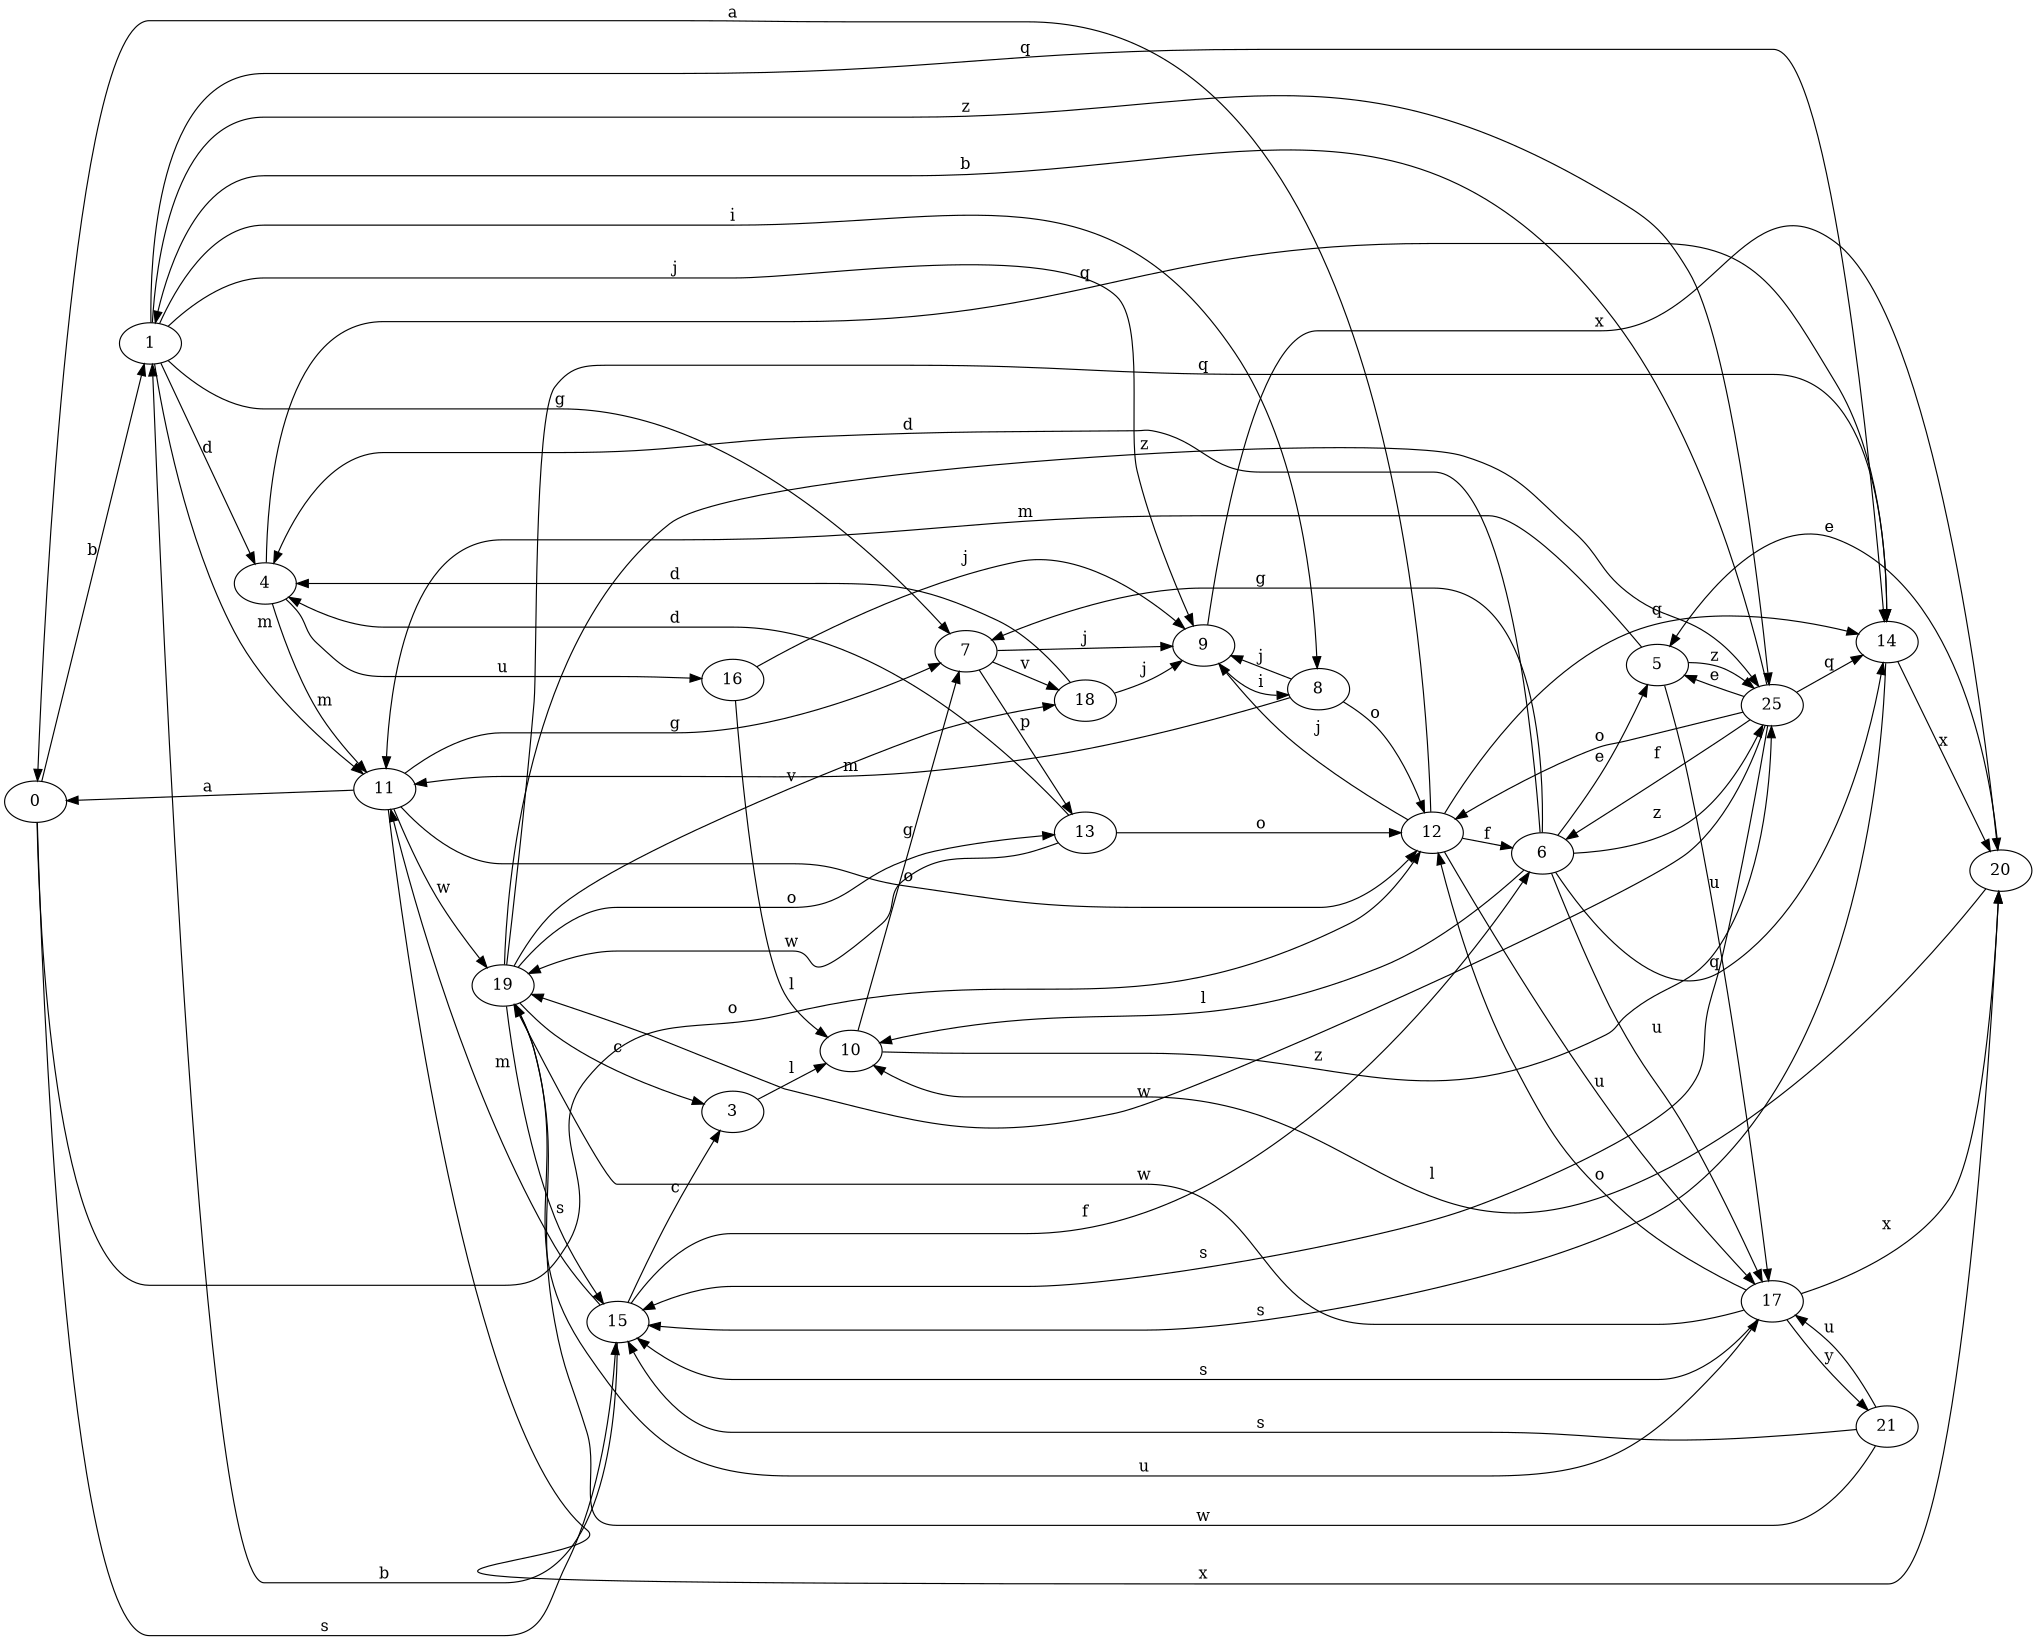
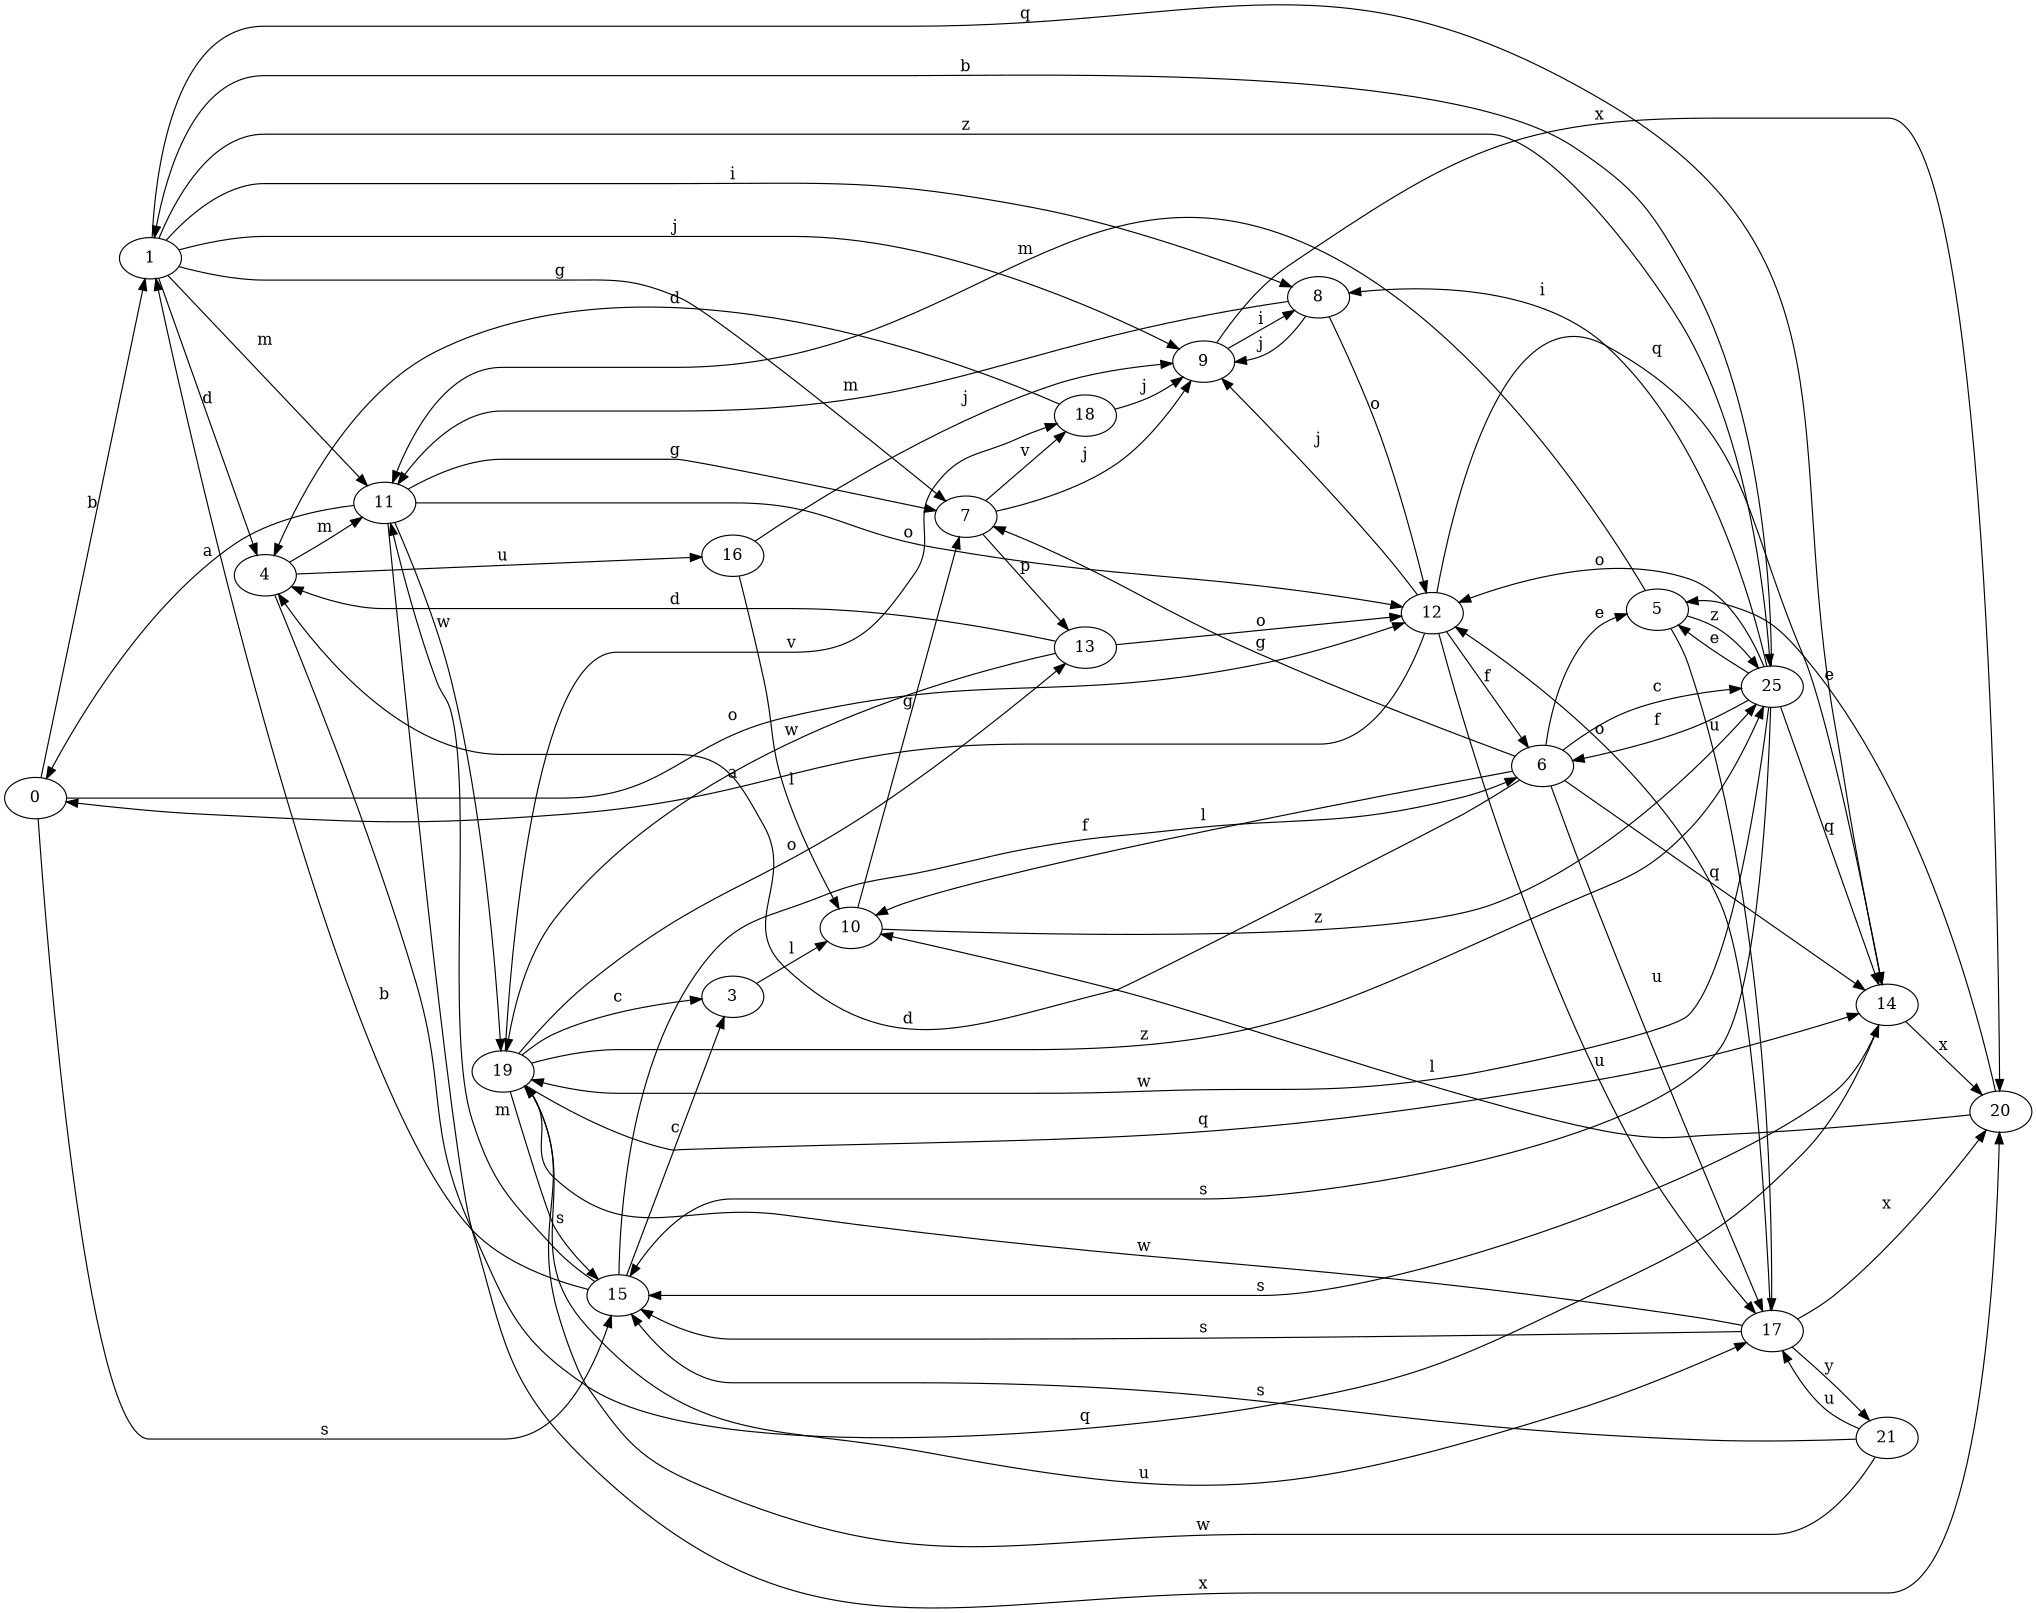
edge "25" -> "8": added, label "i"
edge "6" -> "25": label "z" -> "c"
